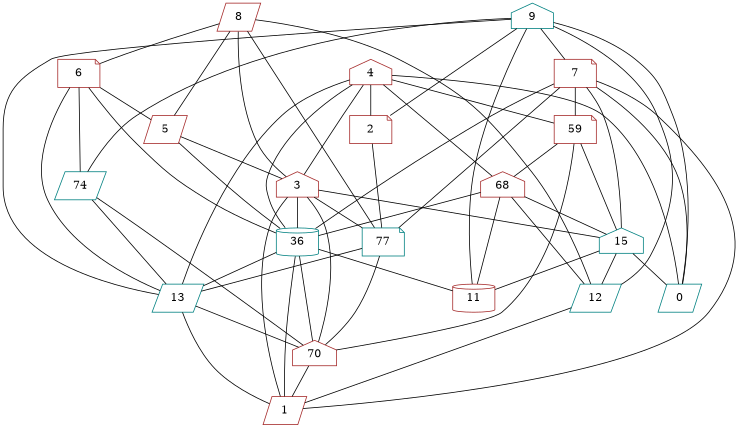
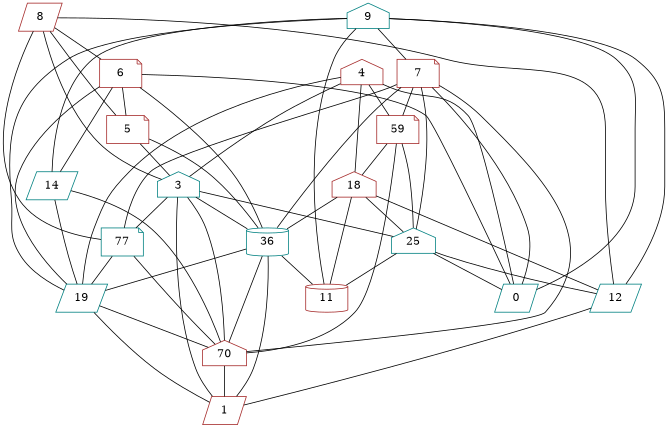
edge "6" -- "0": added
node "5": shape parallelogram -> note
node "2": removed
edge "4" -- "36": removed
node "74": label "74" -> "14"
node "3": color brown -> teal
node "68": label "68" -> "18"
node "15": label "15" -> "25"
node "13": label "13" -> "19"
edge "7" -- "1": now "7" -- "70"
